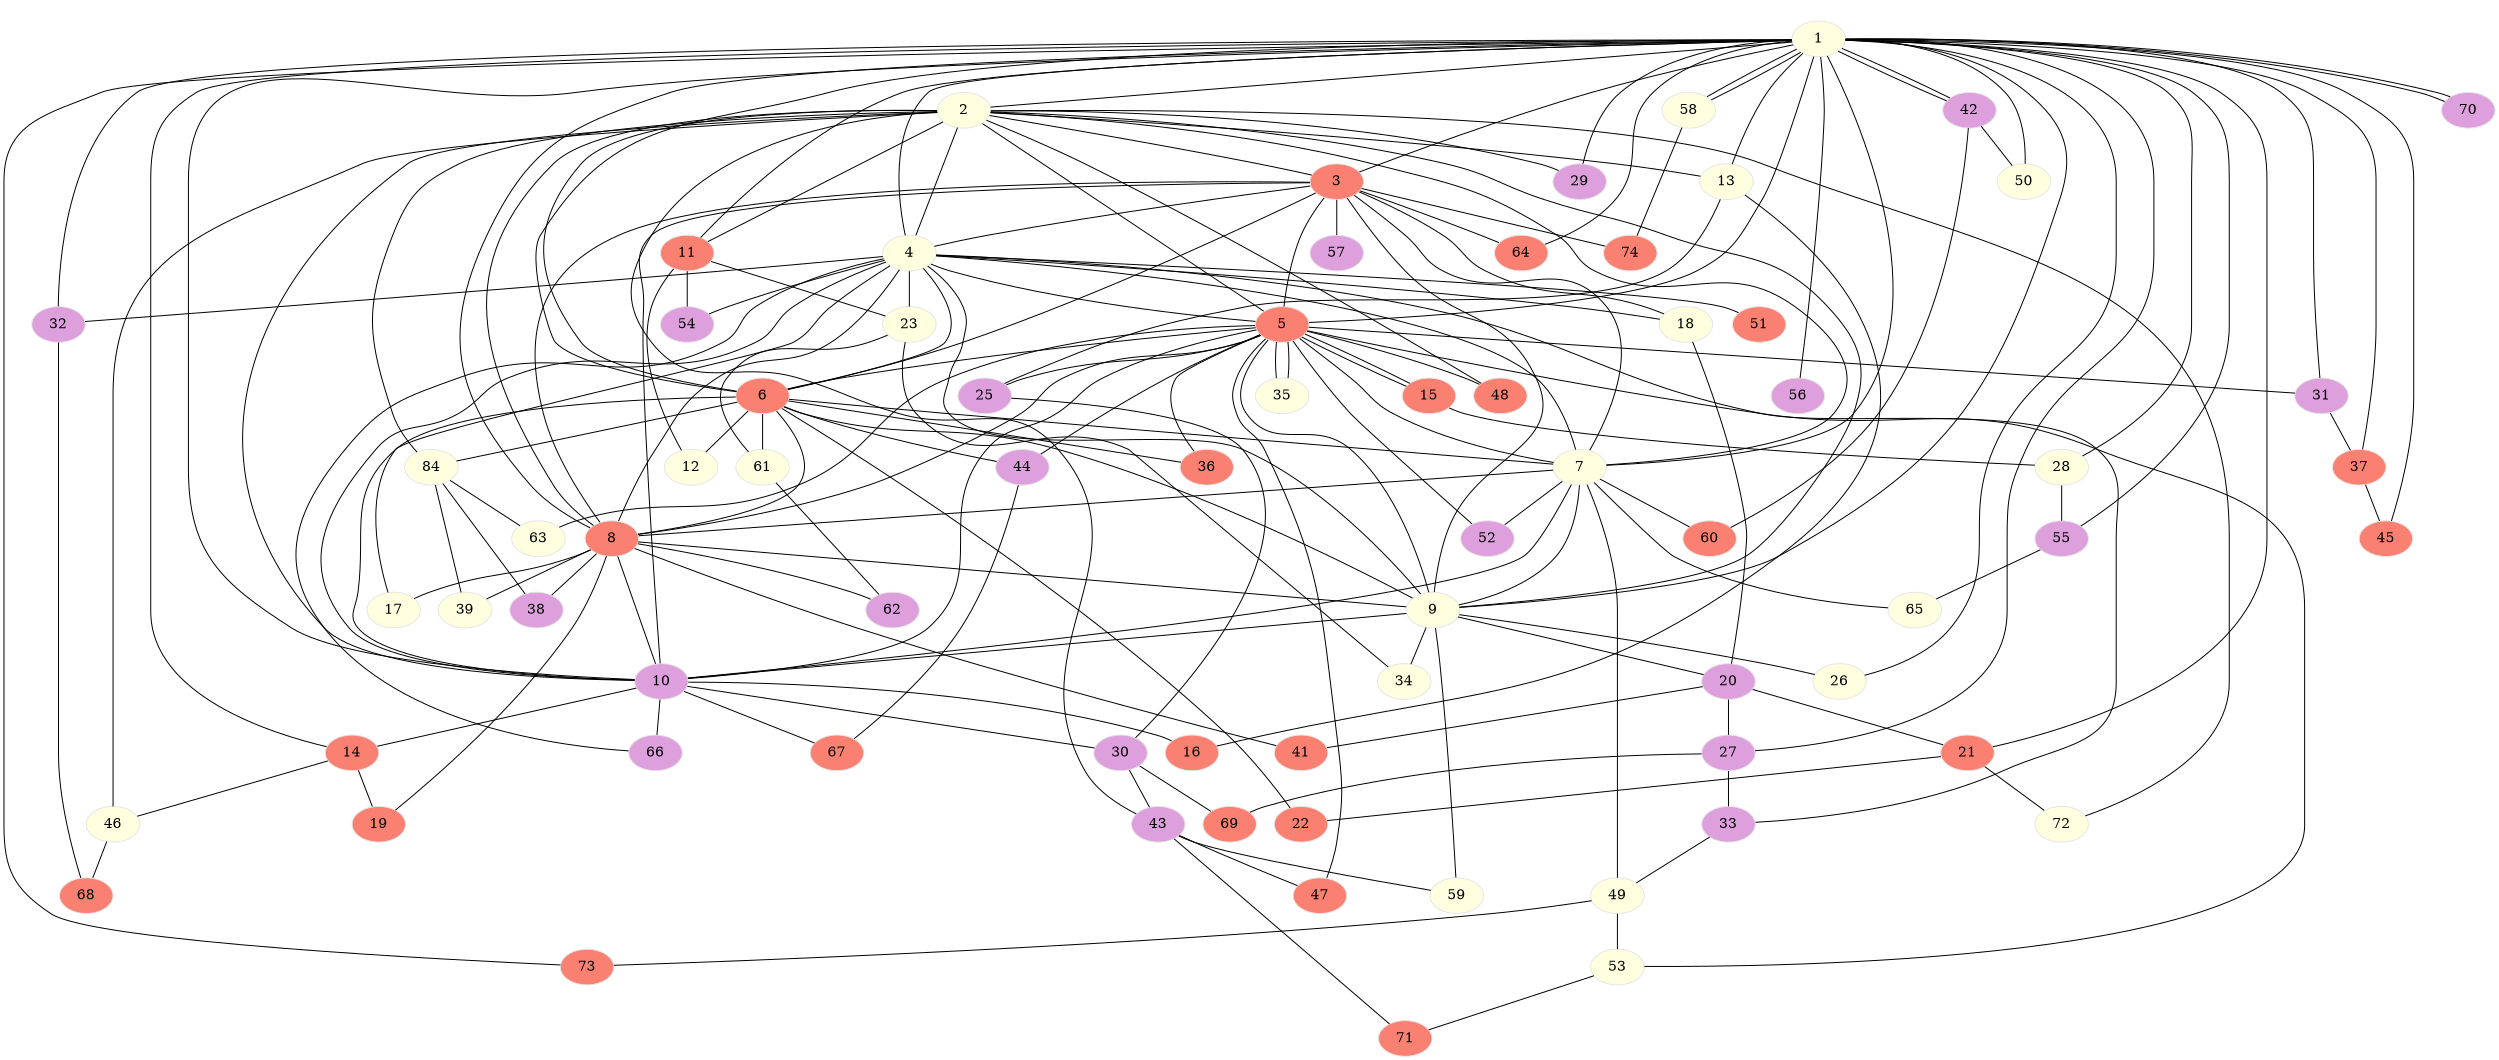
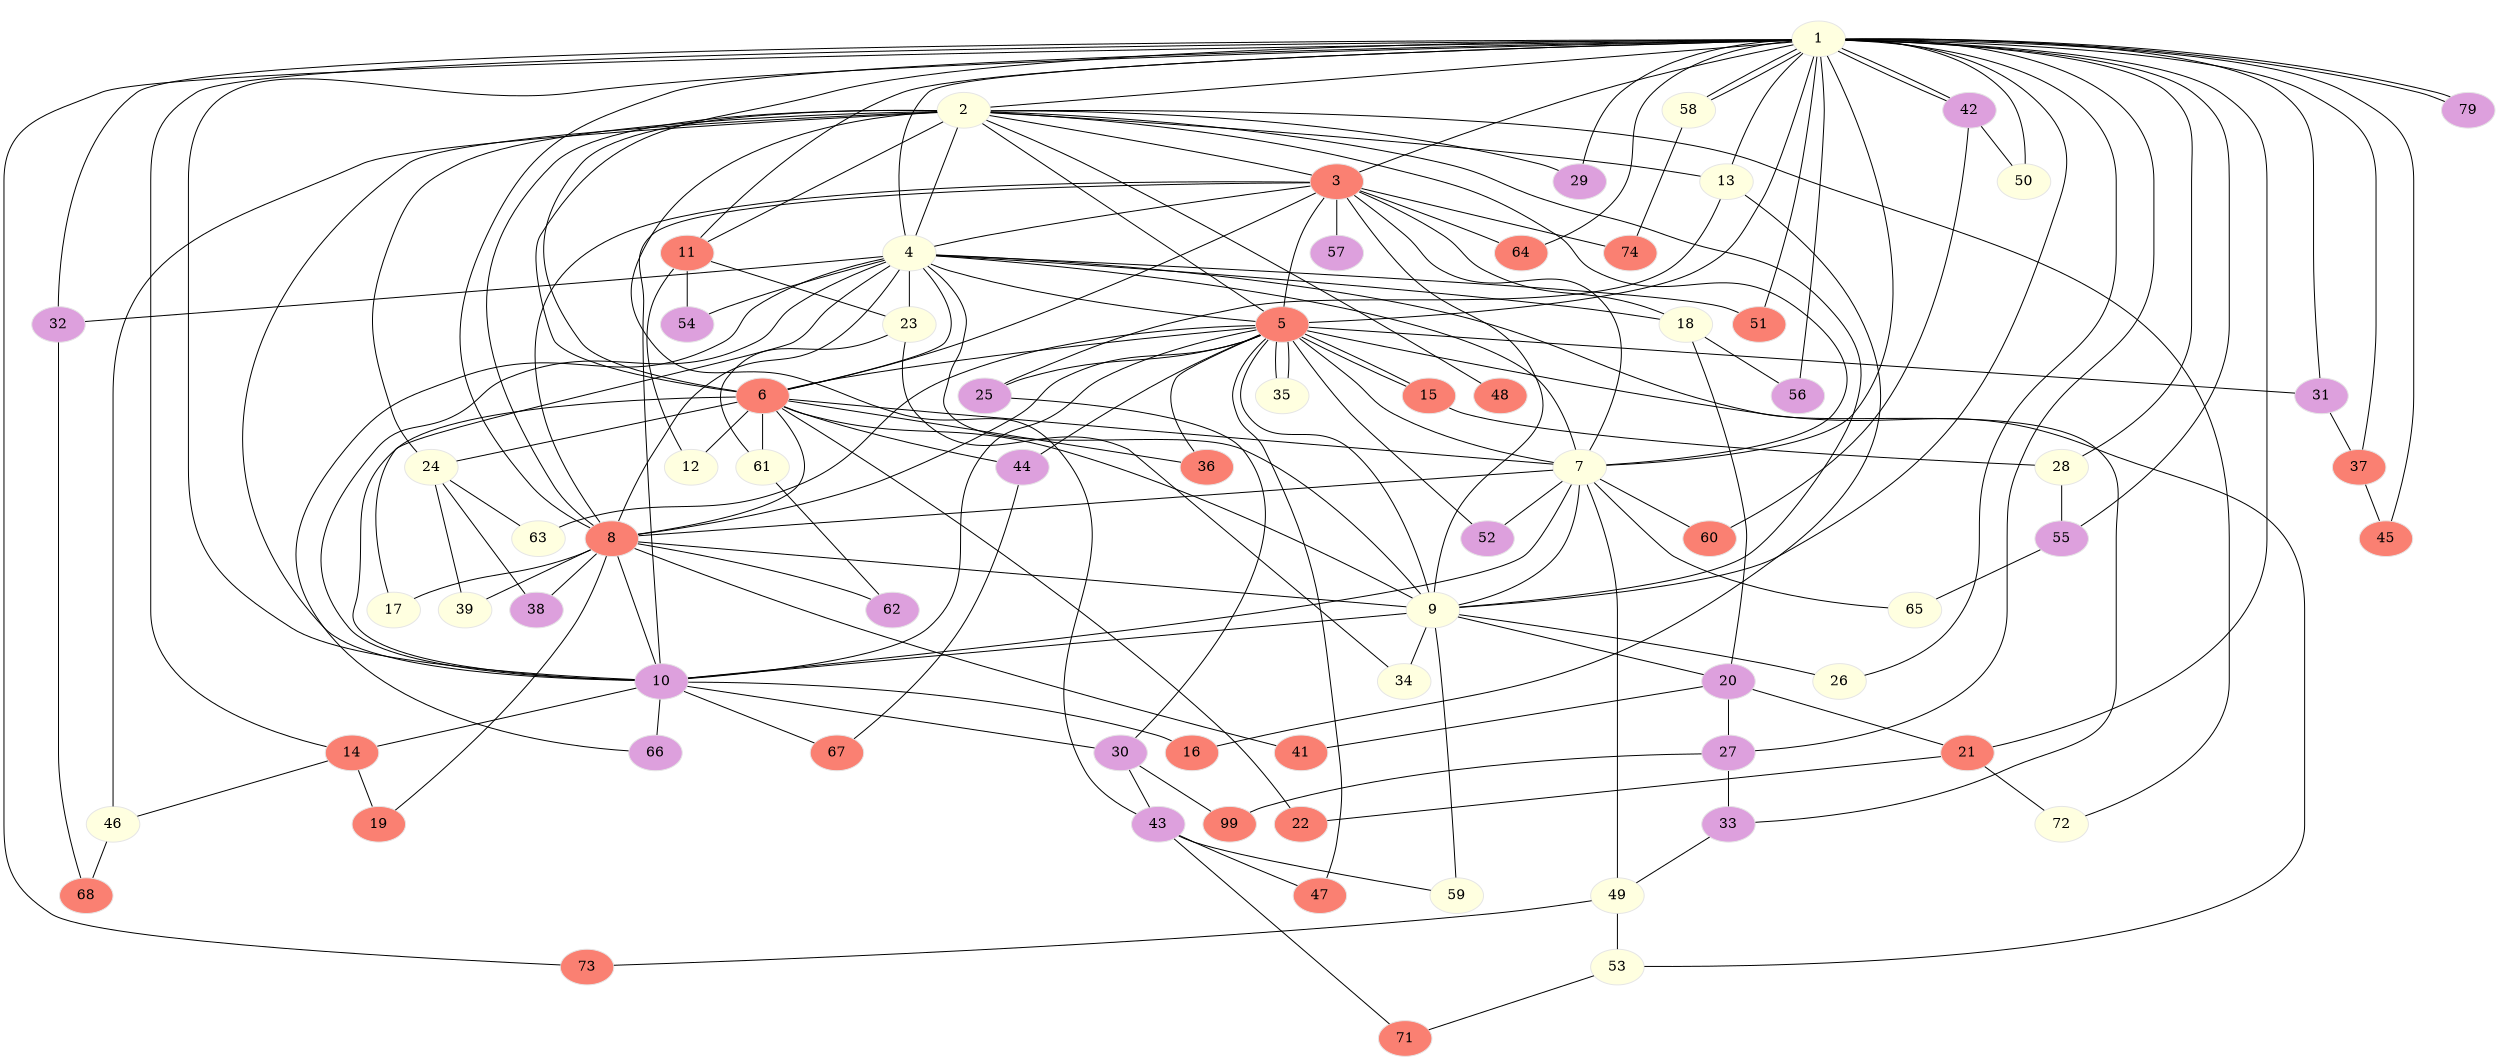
node "70": label "70" -> "79"
edge "1" -- "51": added
edge "5" -- "48": removed
edge "18" -- "56": added
node "84": label "84" -> "24"
node "69": label "69" -> "99"
